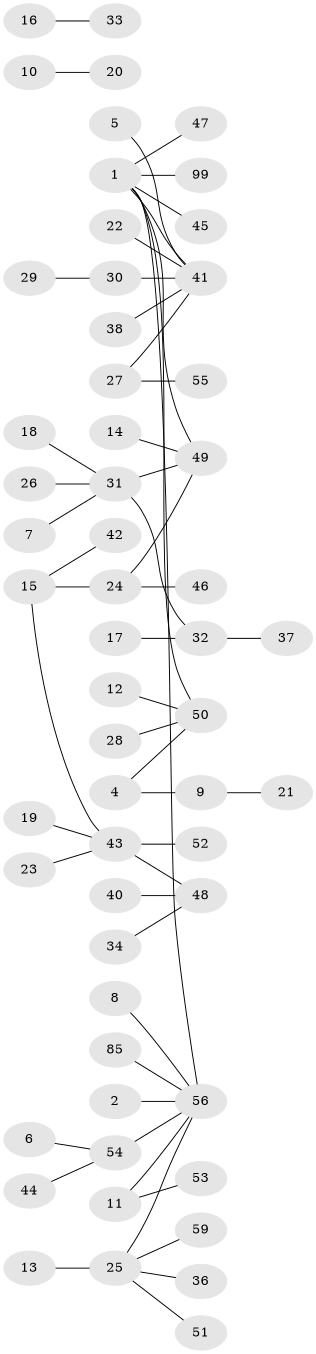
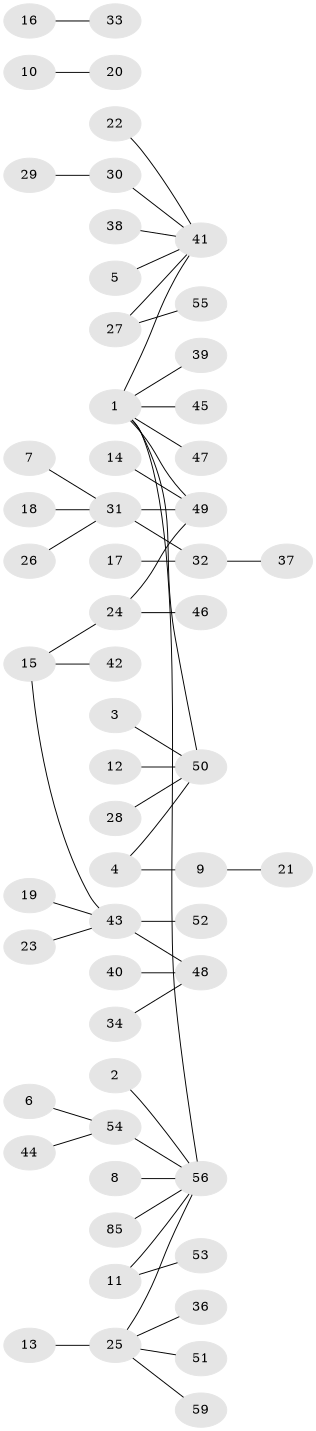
node "99": label "99" -> "39"
node "3": added
